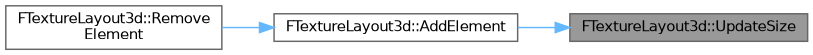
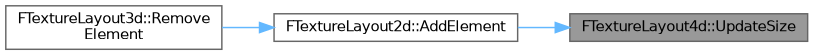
node "FTextureLayout3d::AddElement": label "FTextureLayout3d::AddElement" -> "FTextureLayout2d::AddElement"
node "FTextureLayout3d::UpdateSize": label "FTextureLayout3d::UpdateSize" -> "FTextureLayout4d::UpdateSize"
